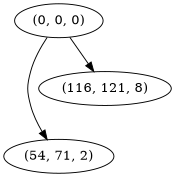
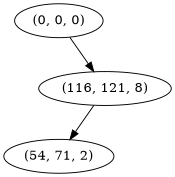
edge "(0, 0, 0)" -> "(54, 71, 2)": now "(116, 121, 8)" -> "(54, 71, 2)"
